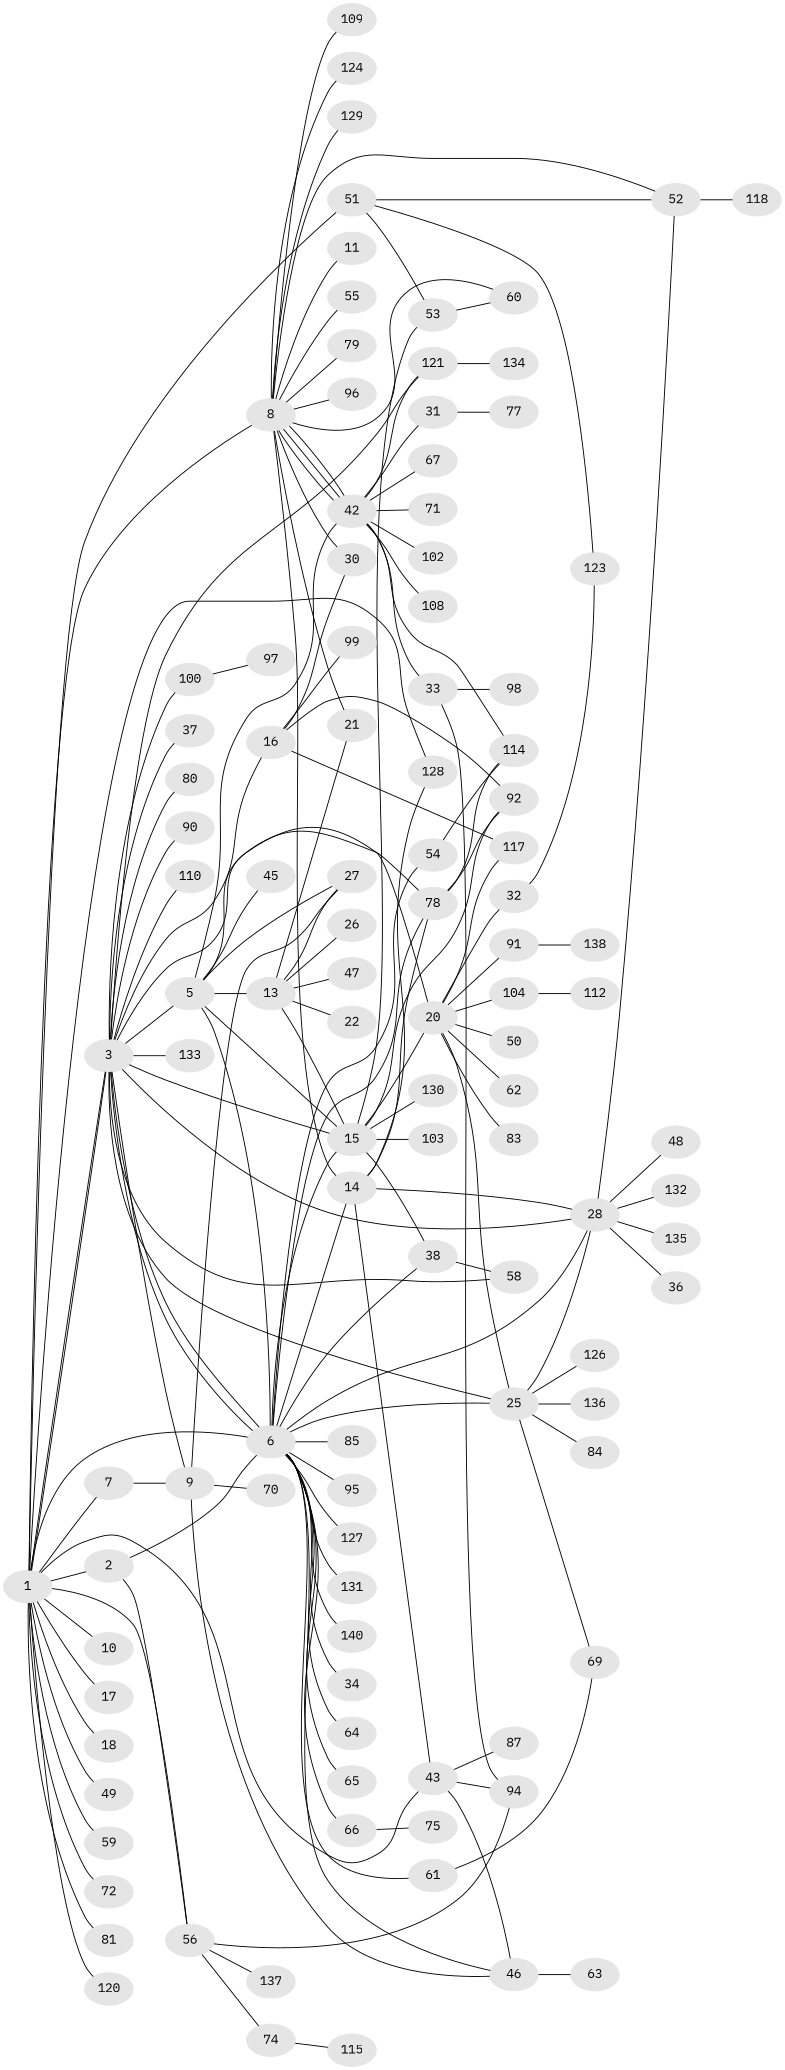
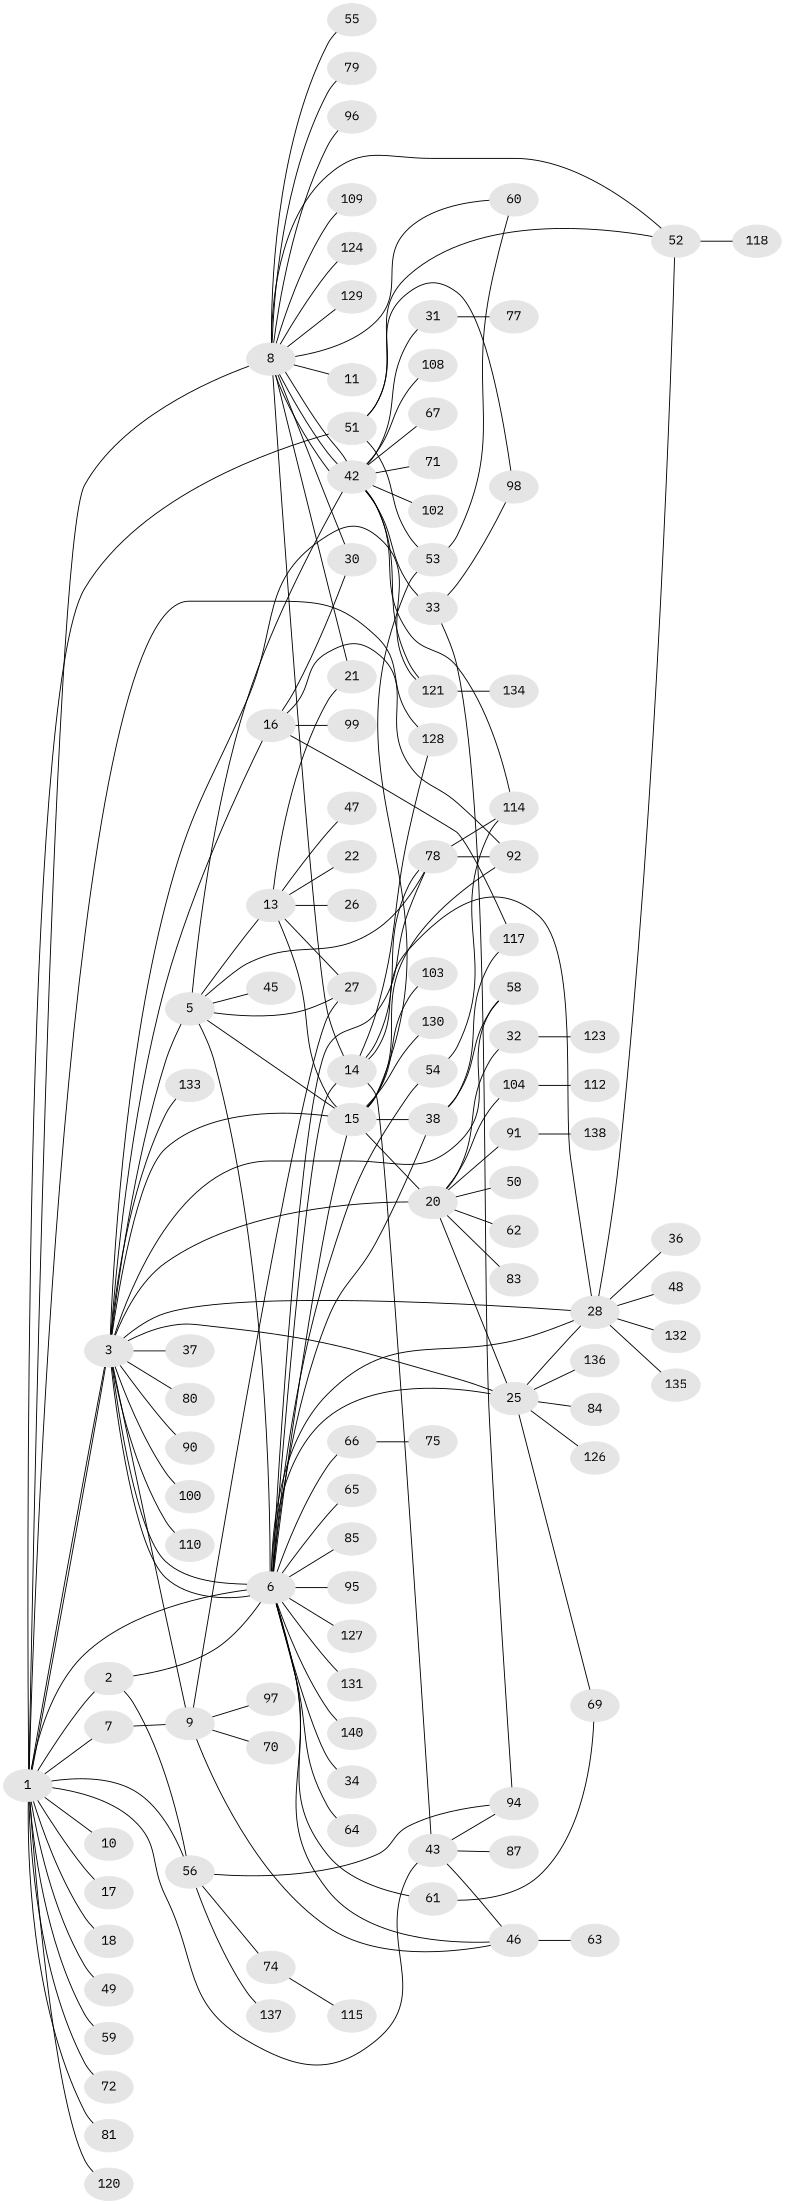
edge "51" -- "123": now "51" -- "98"
edge "97" -- "100": now "97" -- "9"
edge "117" -- "20": now "117" -- "38"
